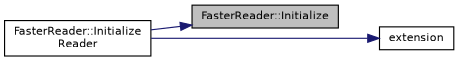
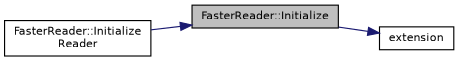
edge "FasterReader::Initialize Reader" -> "extension": now "FasterReader::Initialize" -> "extension"
